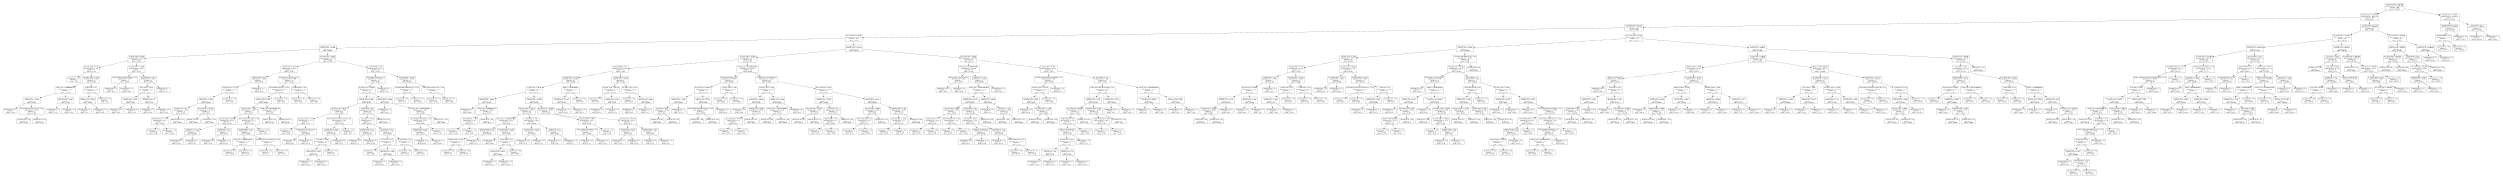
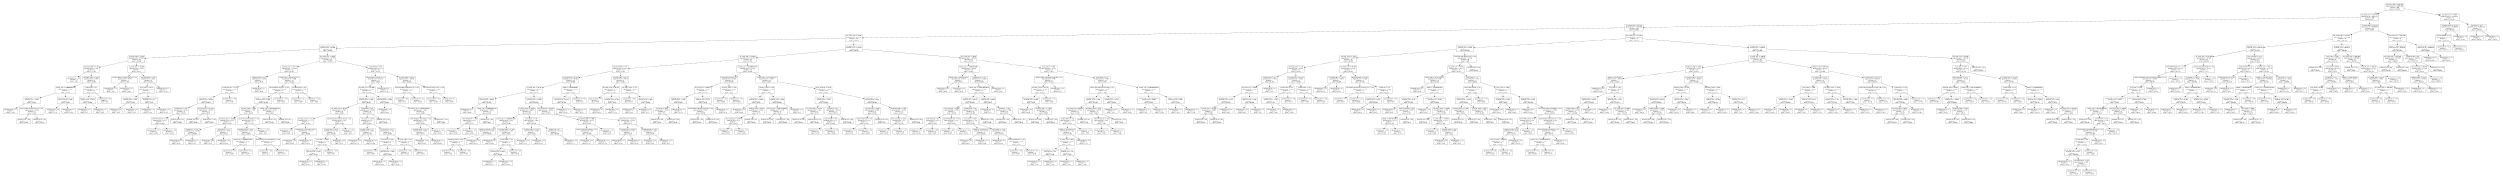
node "squared_error = 0.0 samples = 1 value = 48.6": removed
